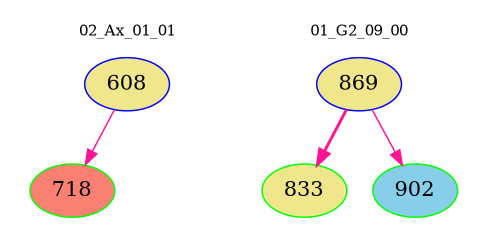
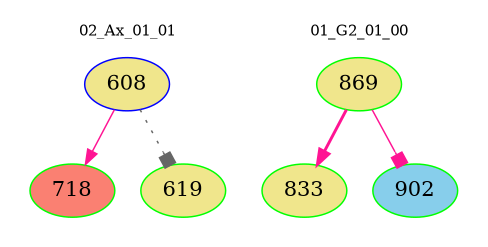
cluster "01_G2_09_00": label "01_G2_09_00" -> "01_G2_01_00"
node "869": color blue -> green
edge "869" -> "902": arrowhead normal -> box
node "619": added
